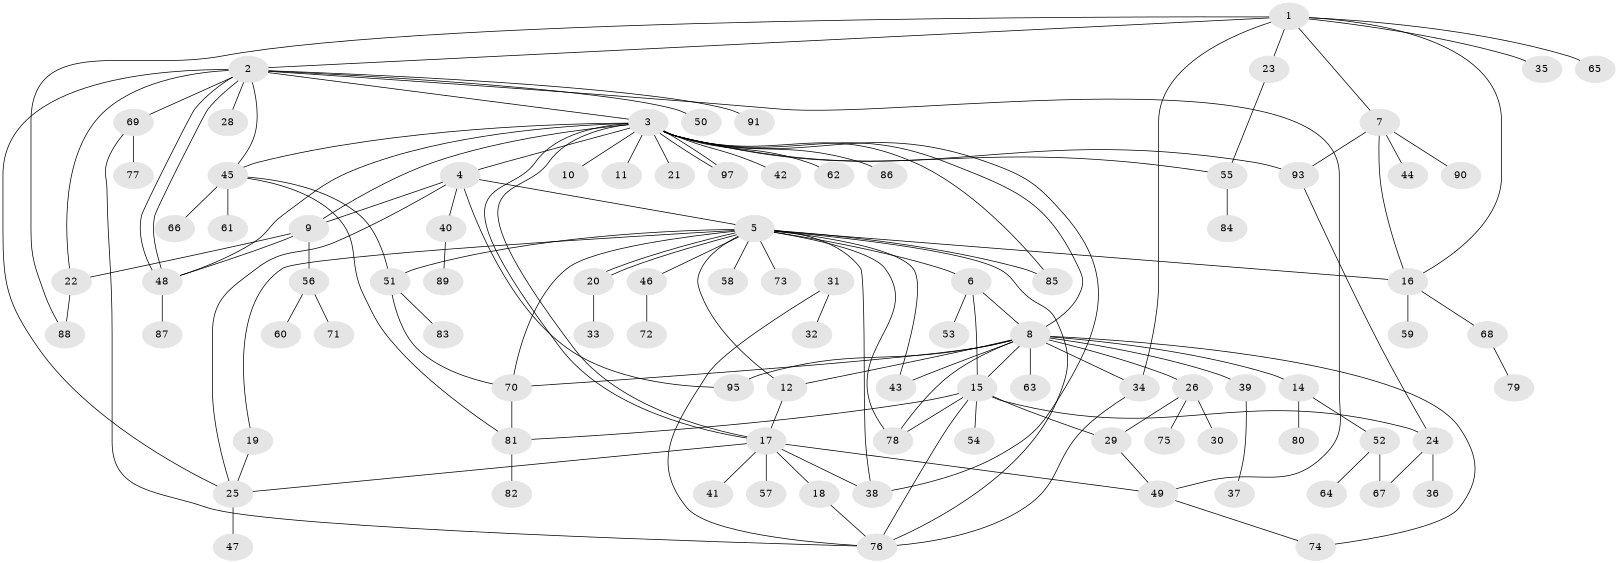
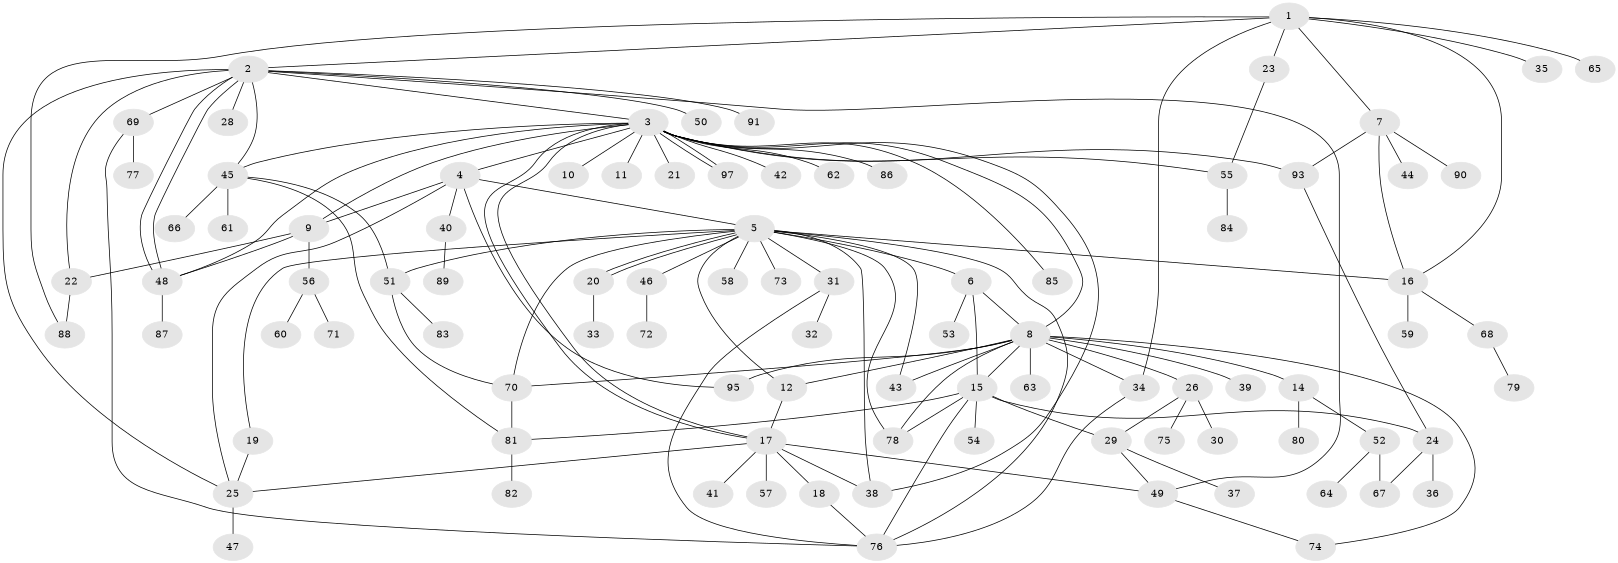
edge "5" -- "85": now "5" -- "31"
edge "39" -- "37": now "29" -- "37"
